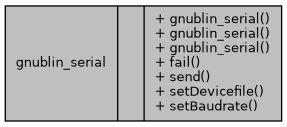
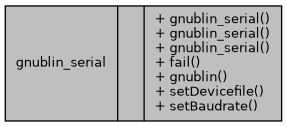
node "gnublin_serial": text "+ send()" -> "+ gnublin()"
